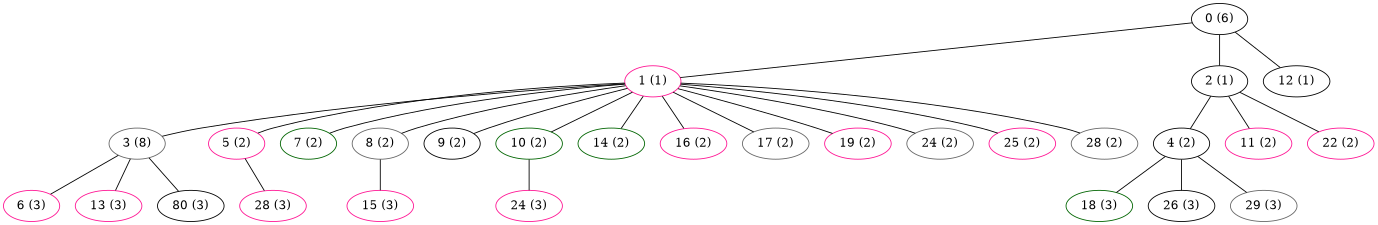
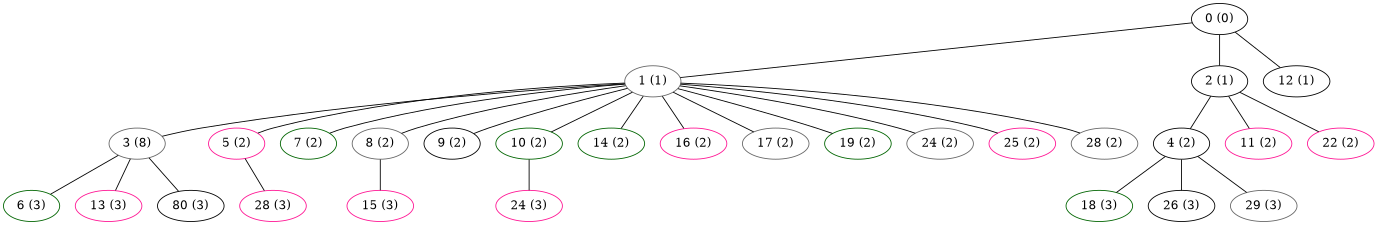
node "0 (6)": label "0 (6)" -> "0 (0)"
node "1 (1)": color deeppink -> gray40
node "19 (2)": color deeppink -> darkgreen
node "6 (3)": color deeppink -> darkgreen
